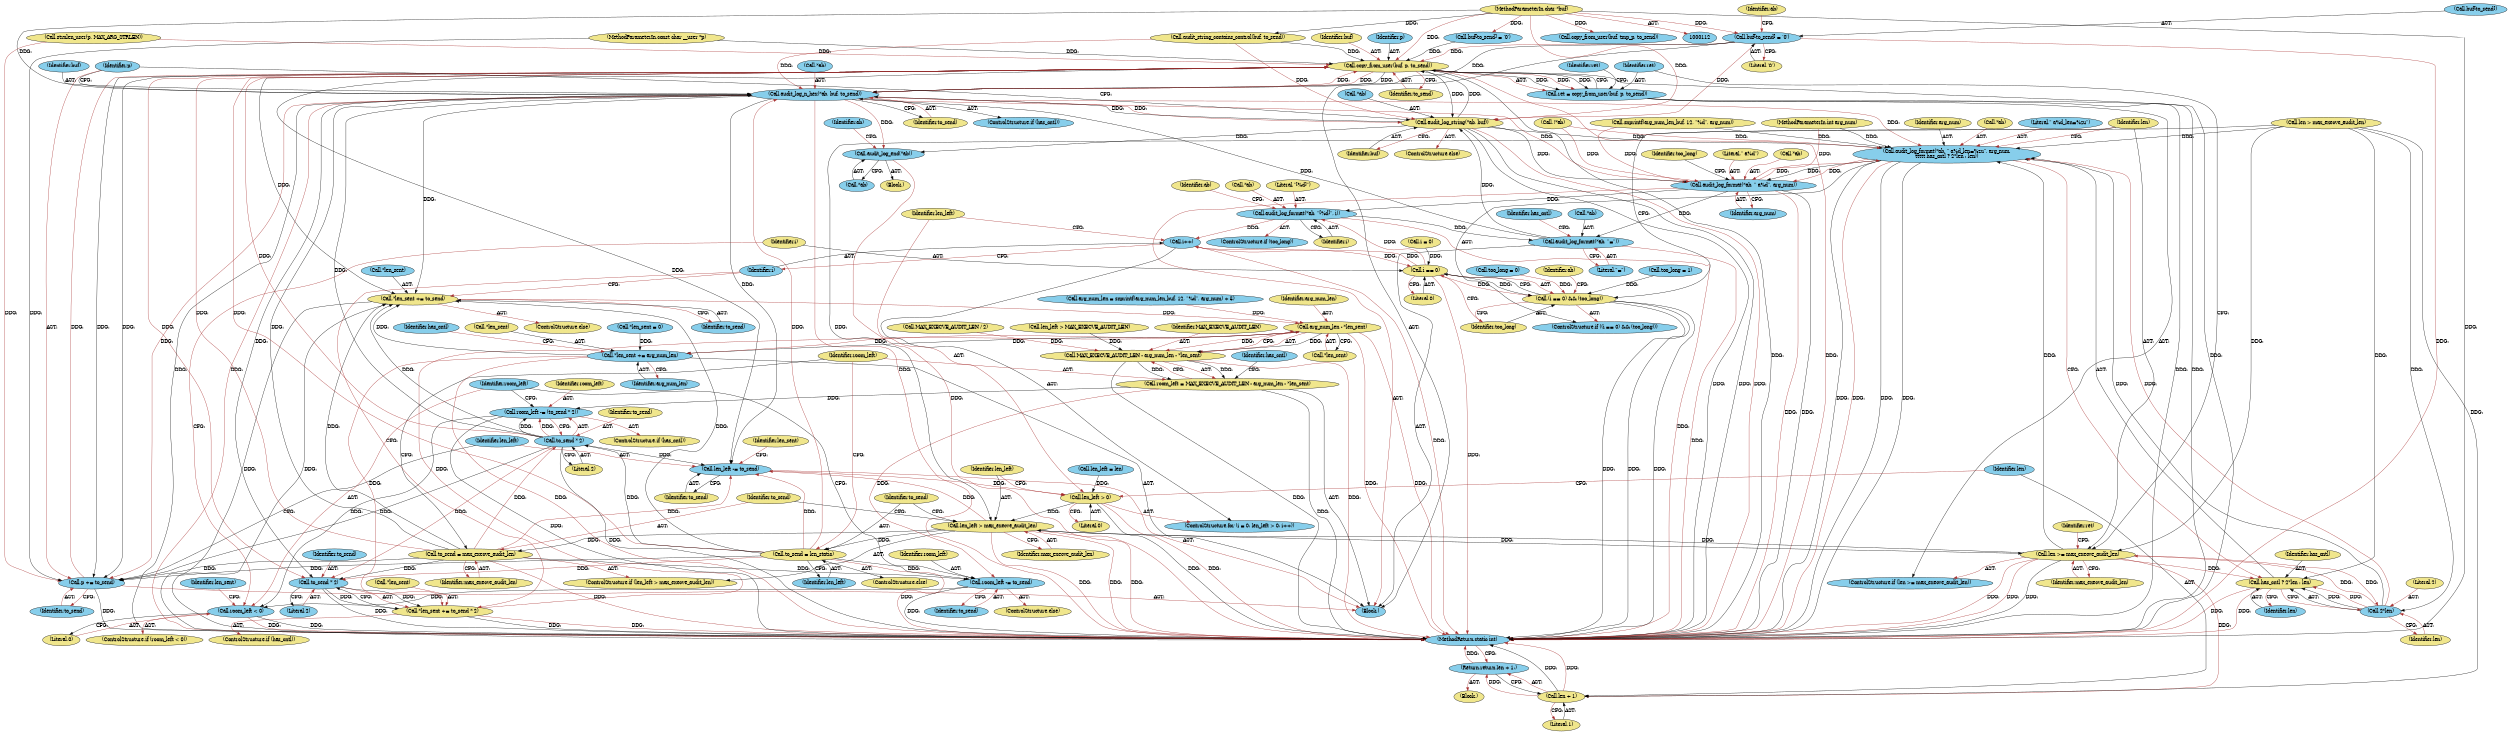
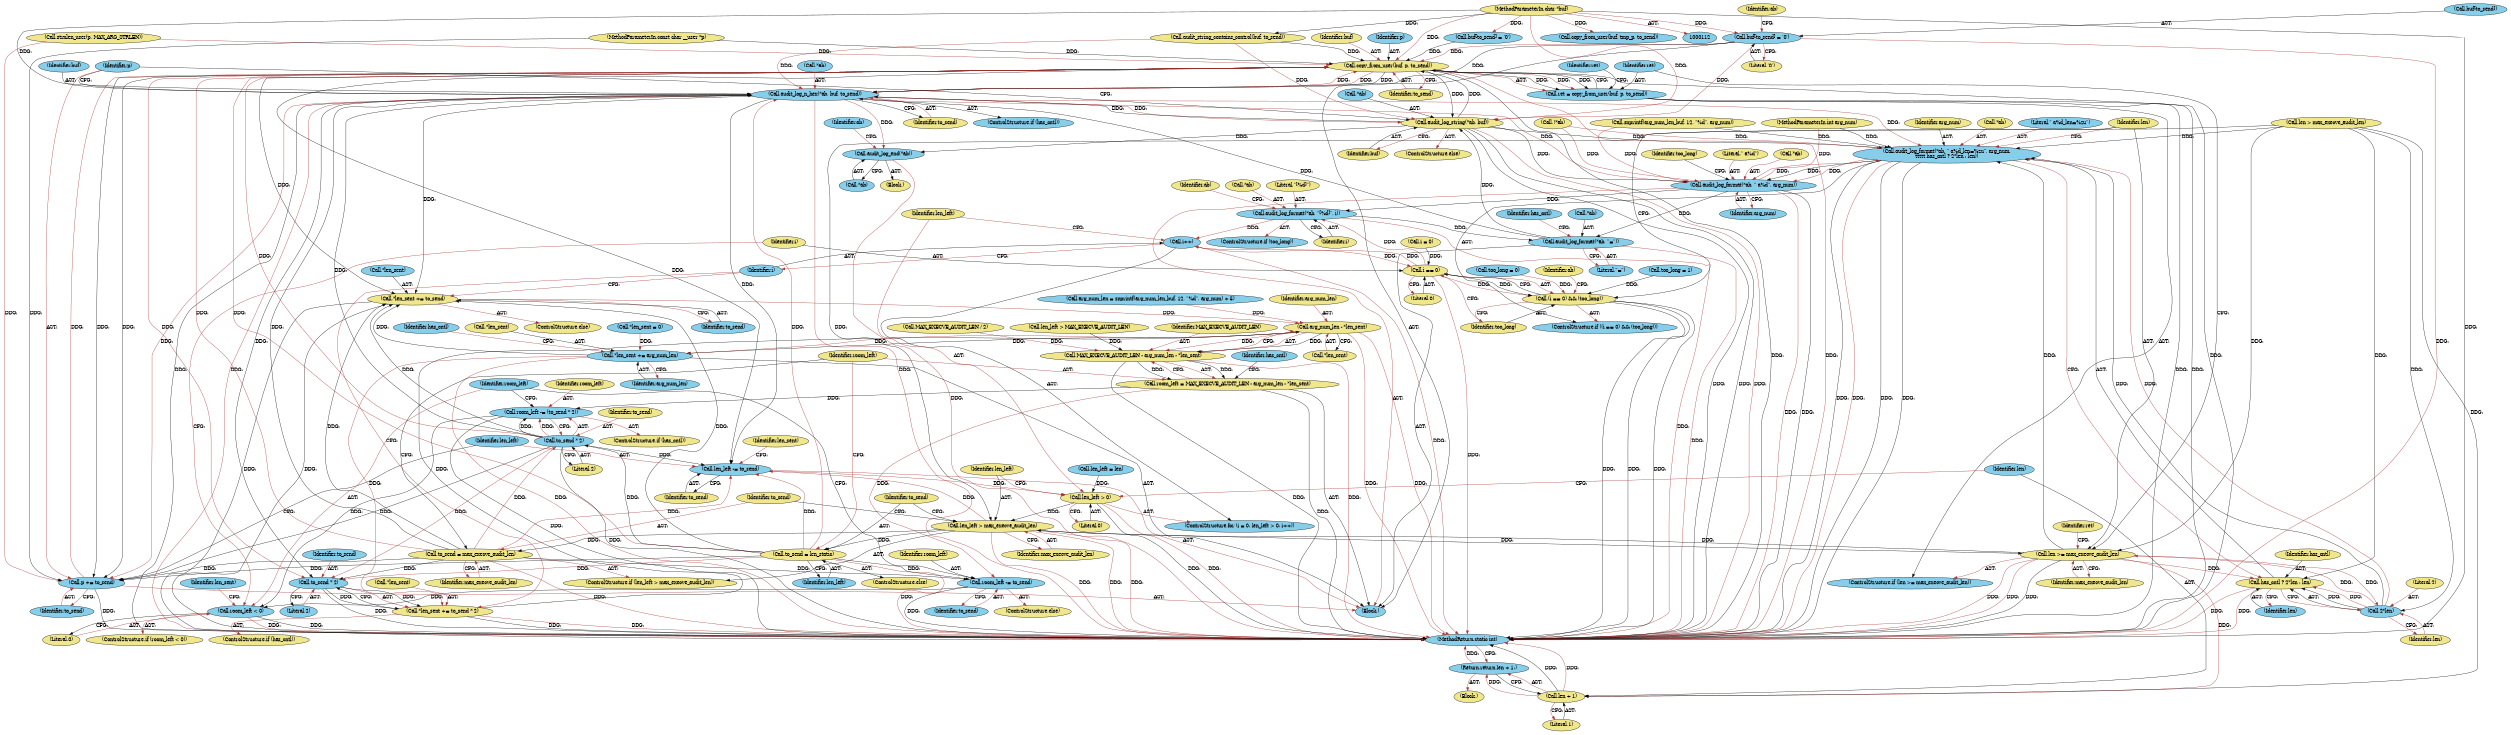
edge "(Call,*len_sent = 0)" -> "(Call,*len_sent += arg_num_len)": color black -> brown
edge "(Call,*len_sent += to_send * 2)" -> "(Call,arg_num_len - *len_sent)": color brown -> black
